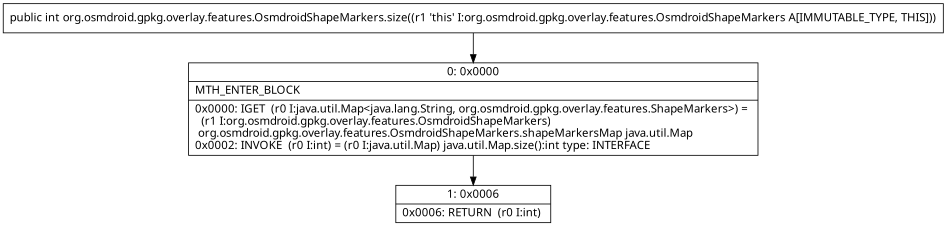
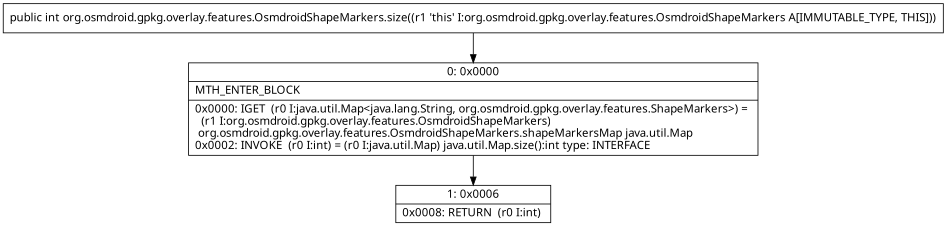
node "1: 0x0006": text "0x0006: RETURN  (r0 I:int)" -> "0x0008: RETURN  (r0 I:int)"
